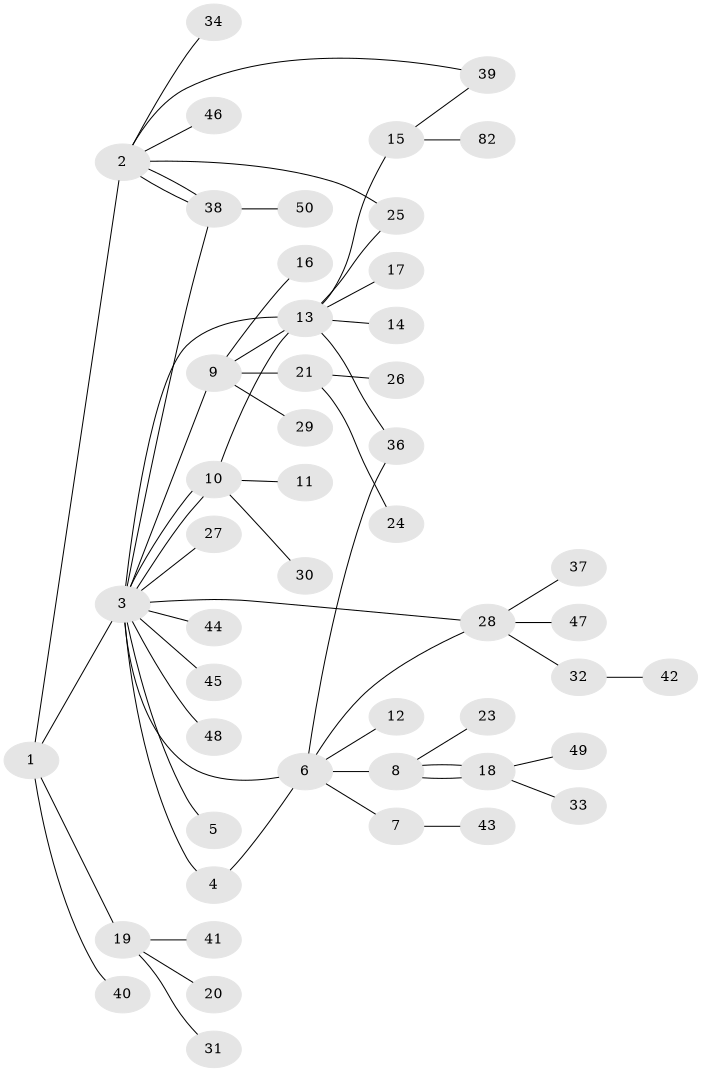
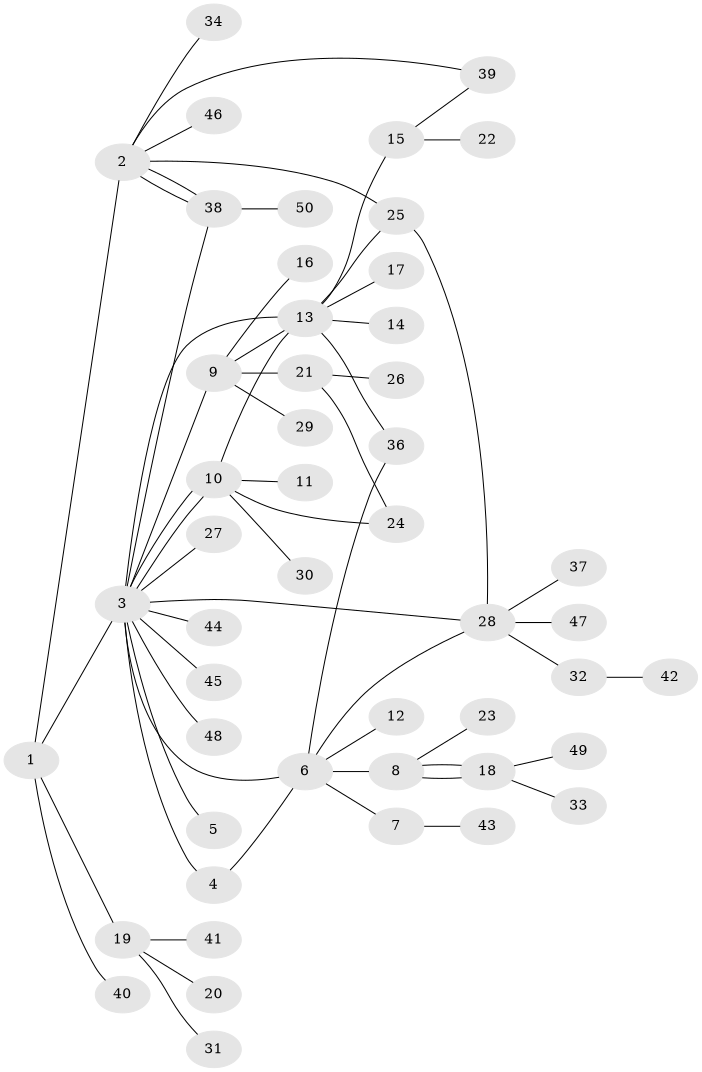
node "82": label "82" -> "22"
edge "25" -- "28": added
edge "10" -- "24": added
